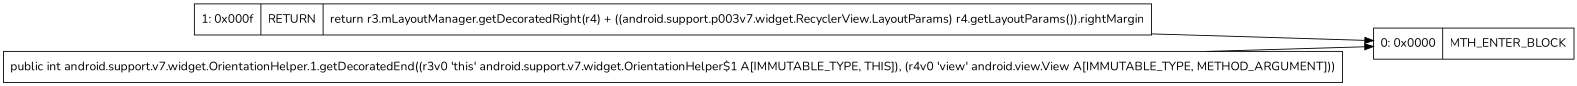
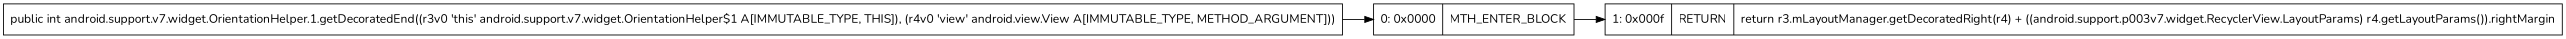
edge "1: 0x000f" -> "0: 0x0000": reversed
